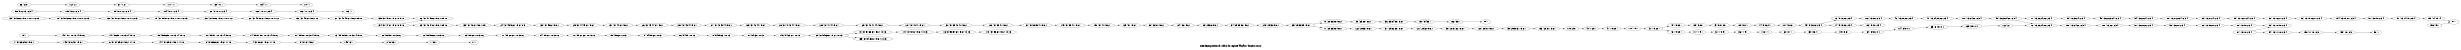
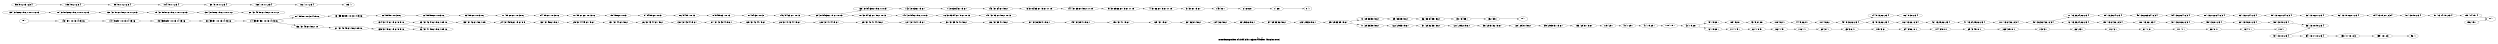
node "142 | 37 63 67 : 5 6 7": added
edge "20 | 37 49 50 67 : 5 6 7 10 11 12" -> "136 | 37 49 67 : 5 6 7 10": now "14 | 55 57 58 : 10 13 14 15 16" -> "136 | 37 49 67 : 5 6 7 10"
edge "113 | 3 :" -> "72 | 13 23 24 26 : 2 3 4": now "113 | 3 :" -> "66 | 2 3 :"
